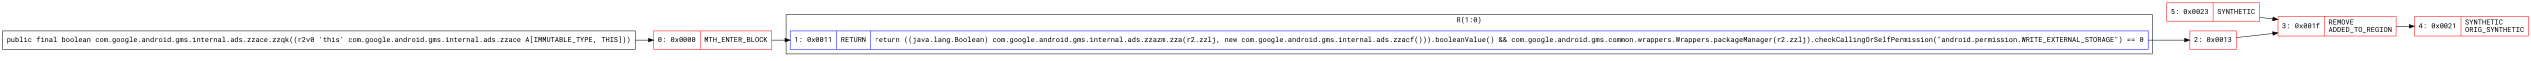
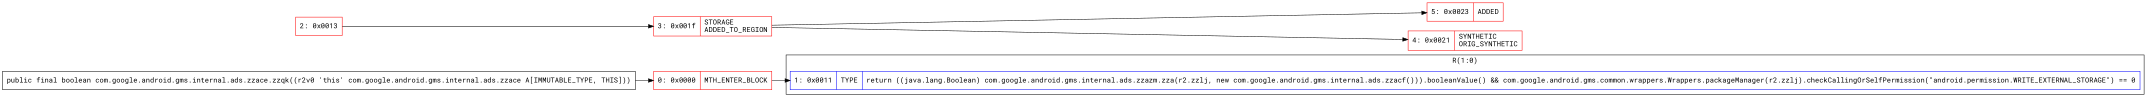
node "5: 0x0023": text "SYNTHETIC" -> "ADDED"
edge "5: 0x0023" -> "3: 0x001f": reversed
node "3: 0x001f": text "REMOVE" -> "STORAGE"
node "1: 0x0011": text "RETURN" -> "TYPE"
edge "1: 0x0011" -> "2: 0x0013": removed
